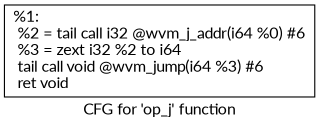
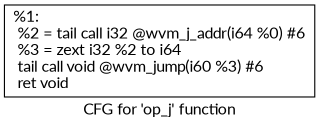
node "%1:": text "tail call void @wvm_jump(i64 %3) #6" -> "tail call void @wvm_jump(i60 %3) #6"
